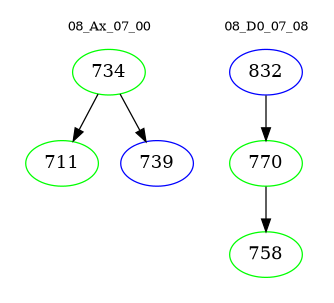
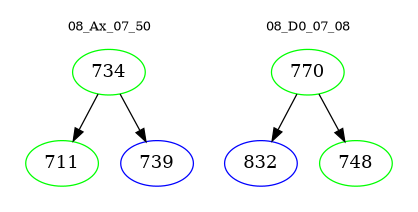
cluster "08_Ax_07_00": label "08_Ax_07_00" -> "08_Ax_07_50"
edge "832" -> "770": reversed
node "758": label "758" -> "748"
